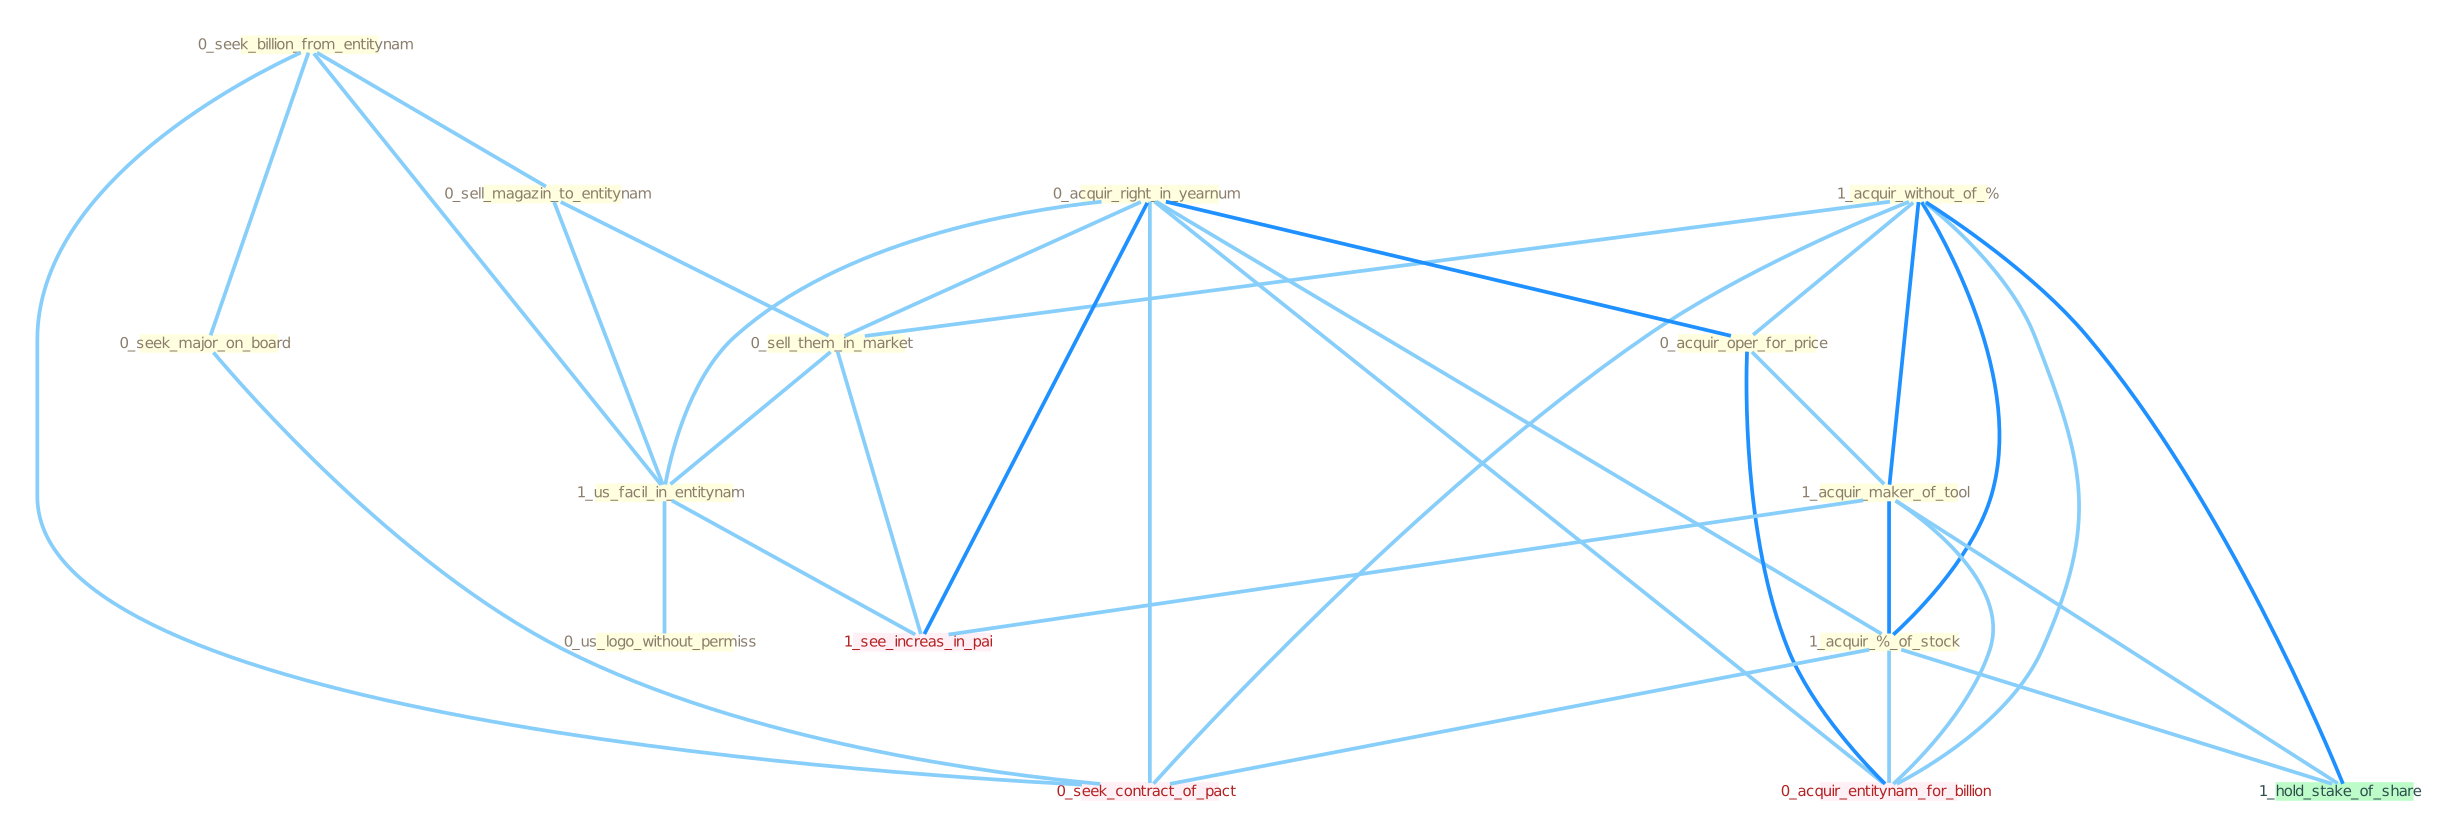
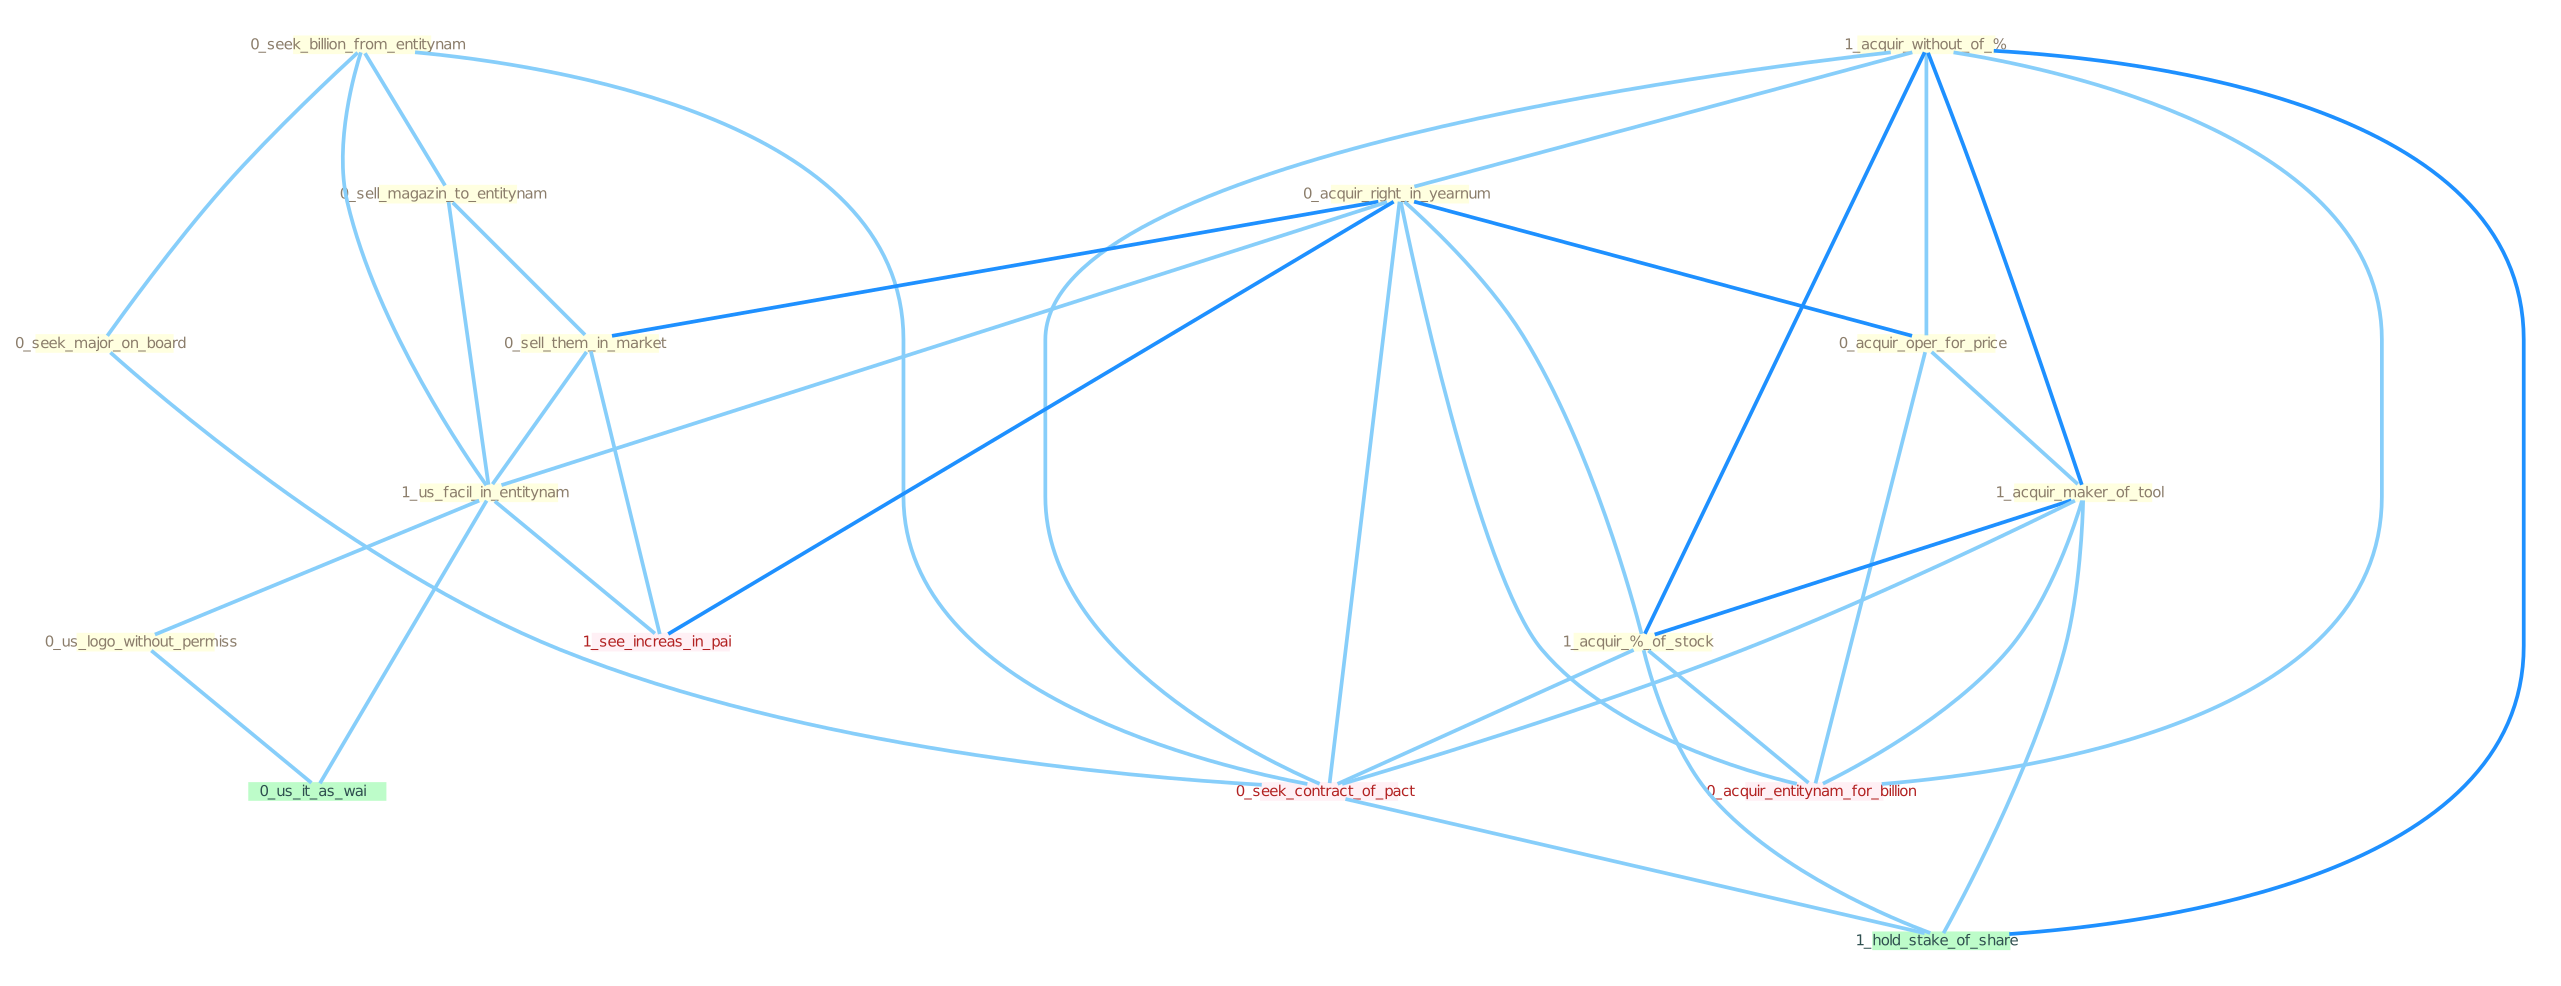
edge "0_acquir_right_in_yearnum" -- "0_sell_them_in_market": color #87cefa -> #1e90ff
edge "1_acquir_without_of_%" -- "0_sell_them_in_market": now "1_acquir_without_of_%" -- "0_acquir_right_in_yearnum"
edge "1_acquir_maker_of_tool" -- "1_see_increas_in_pai": now "1_acquir_maker_of_tool" -- "0_seek_contract_of_pact"
edge "0_acquir_oper_for_price" -- "0_acquir_entitynam_for_billion": color #1e90ff -> #87cefa
node "0_us_it_as_wai": added
edge "0_seek_contract_of_pact" -- "1_hold_stake_of_share": added
